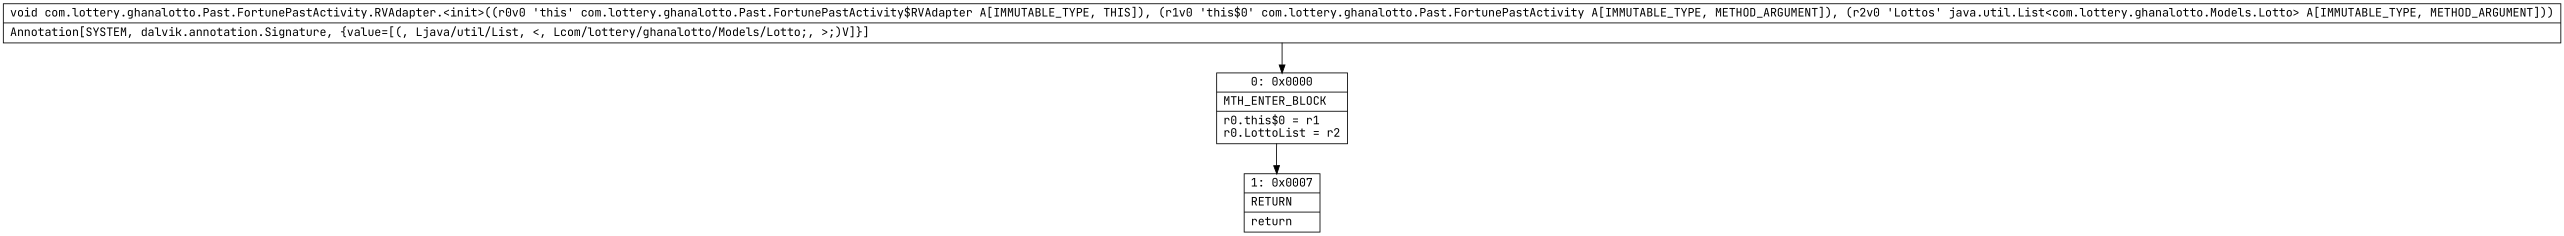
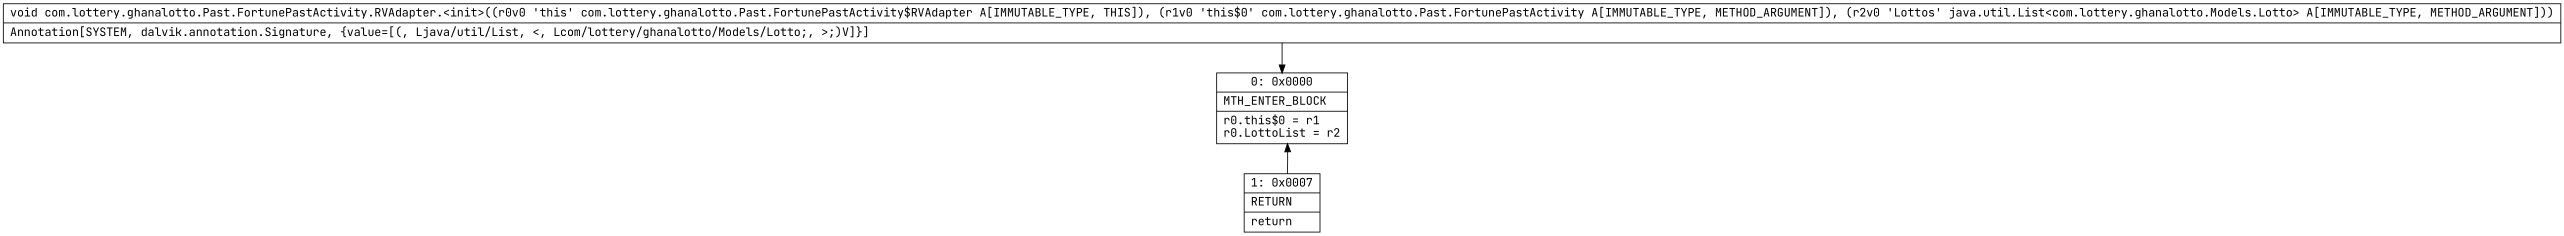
edge "0: 0x0000" -> "1: 0x0007": reversed
